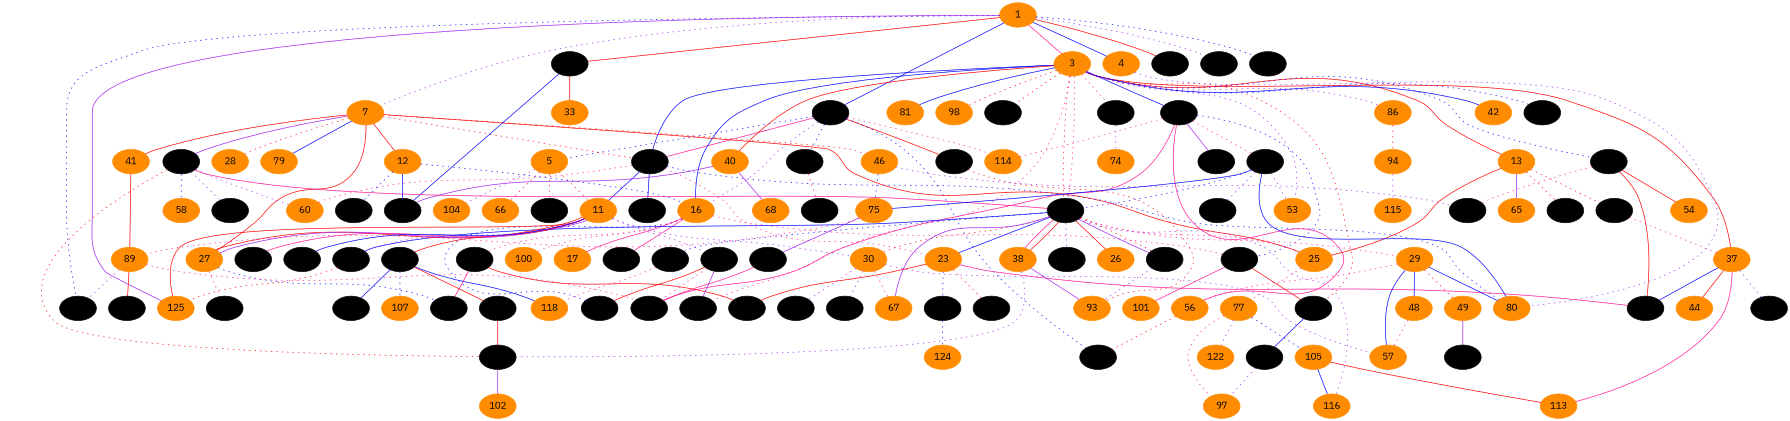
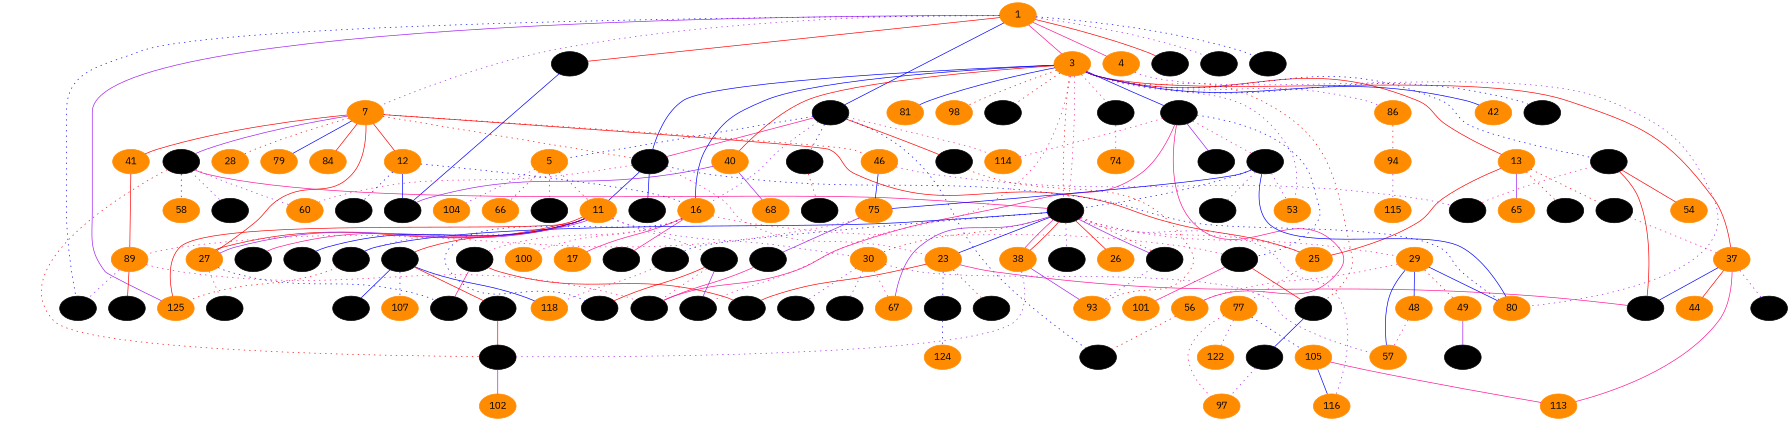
edge "1" -- "4": color blue -> deeppink
node "33": removed
node "84": added
edge "46" -- "75": style dotted -> solid
edge "105" -- "113": color red -> deeppink
